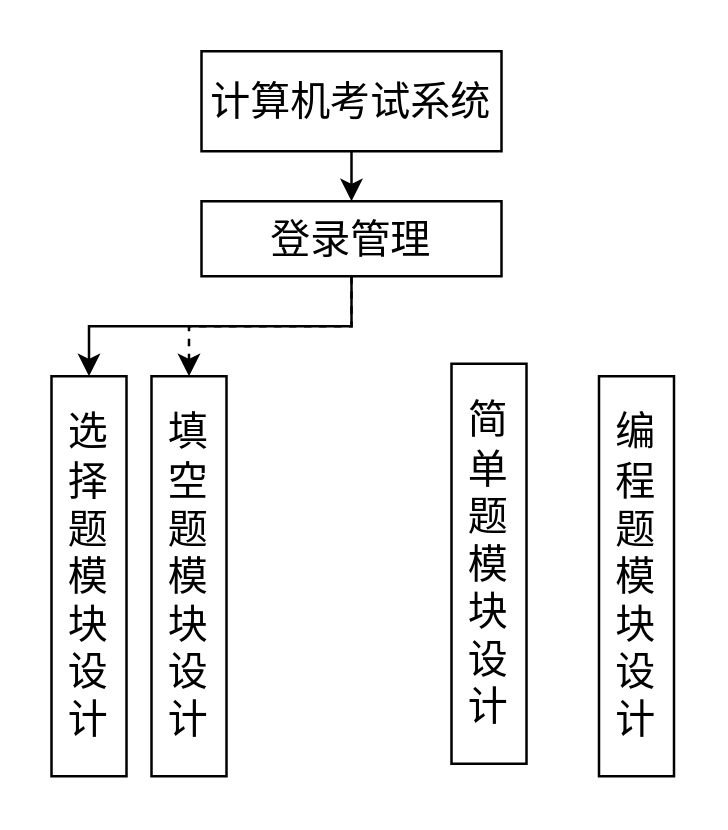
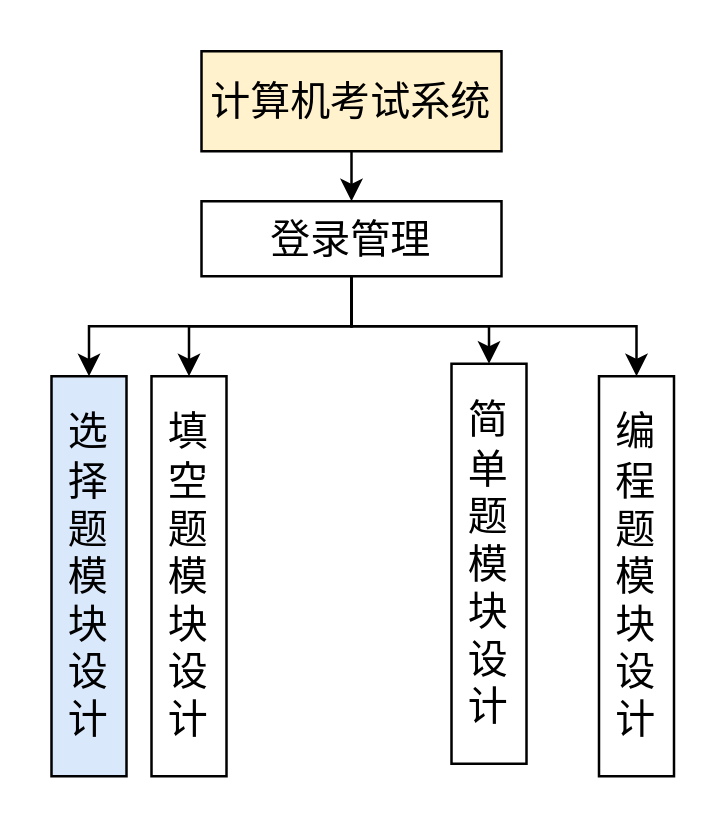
node "计算机考试系统": fillcolor #ffffff -> #fff2cc
edge "登录管理" -> "编程题模块设计": added
edge "登录管理" -> "填空题模块设计": style dashed -> solid
edge "登录管理" -> "简单题模块设计": added
node "选择题模块设计": fillcolor #ffffff -> #dae8fc
